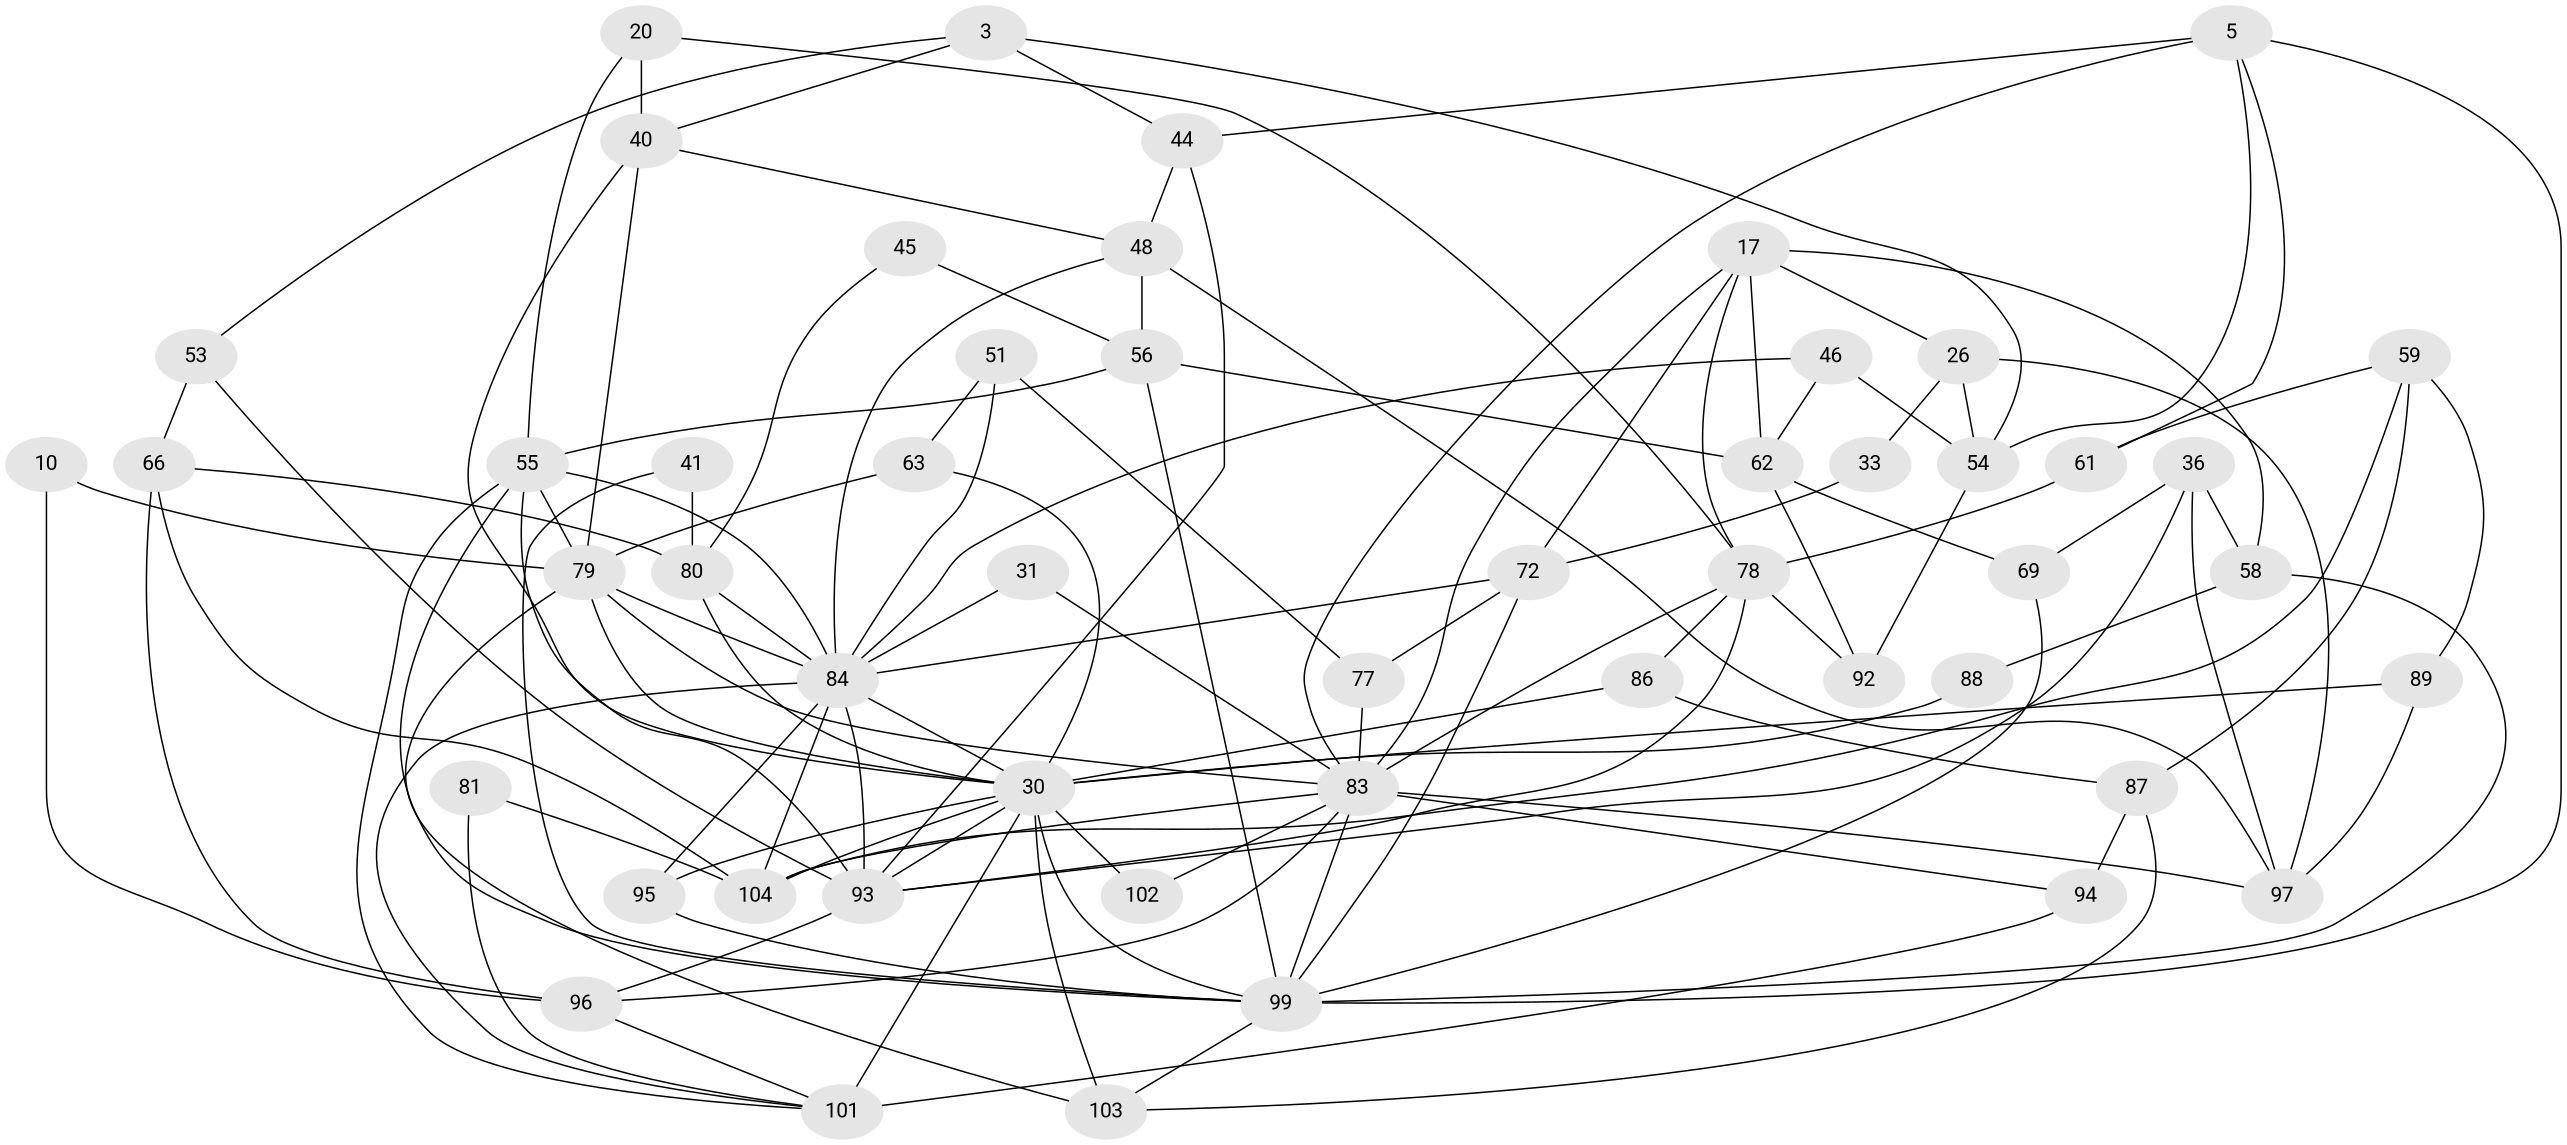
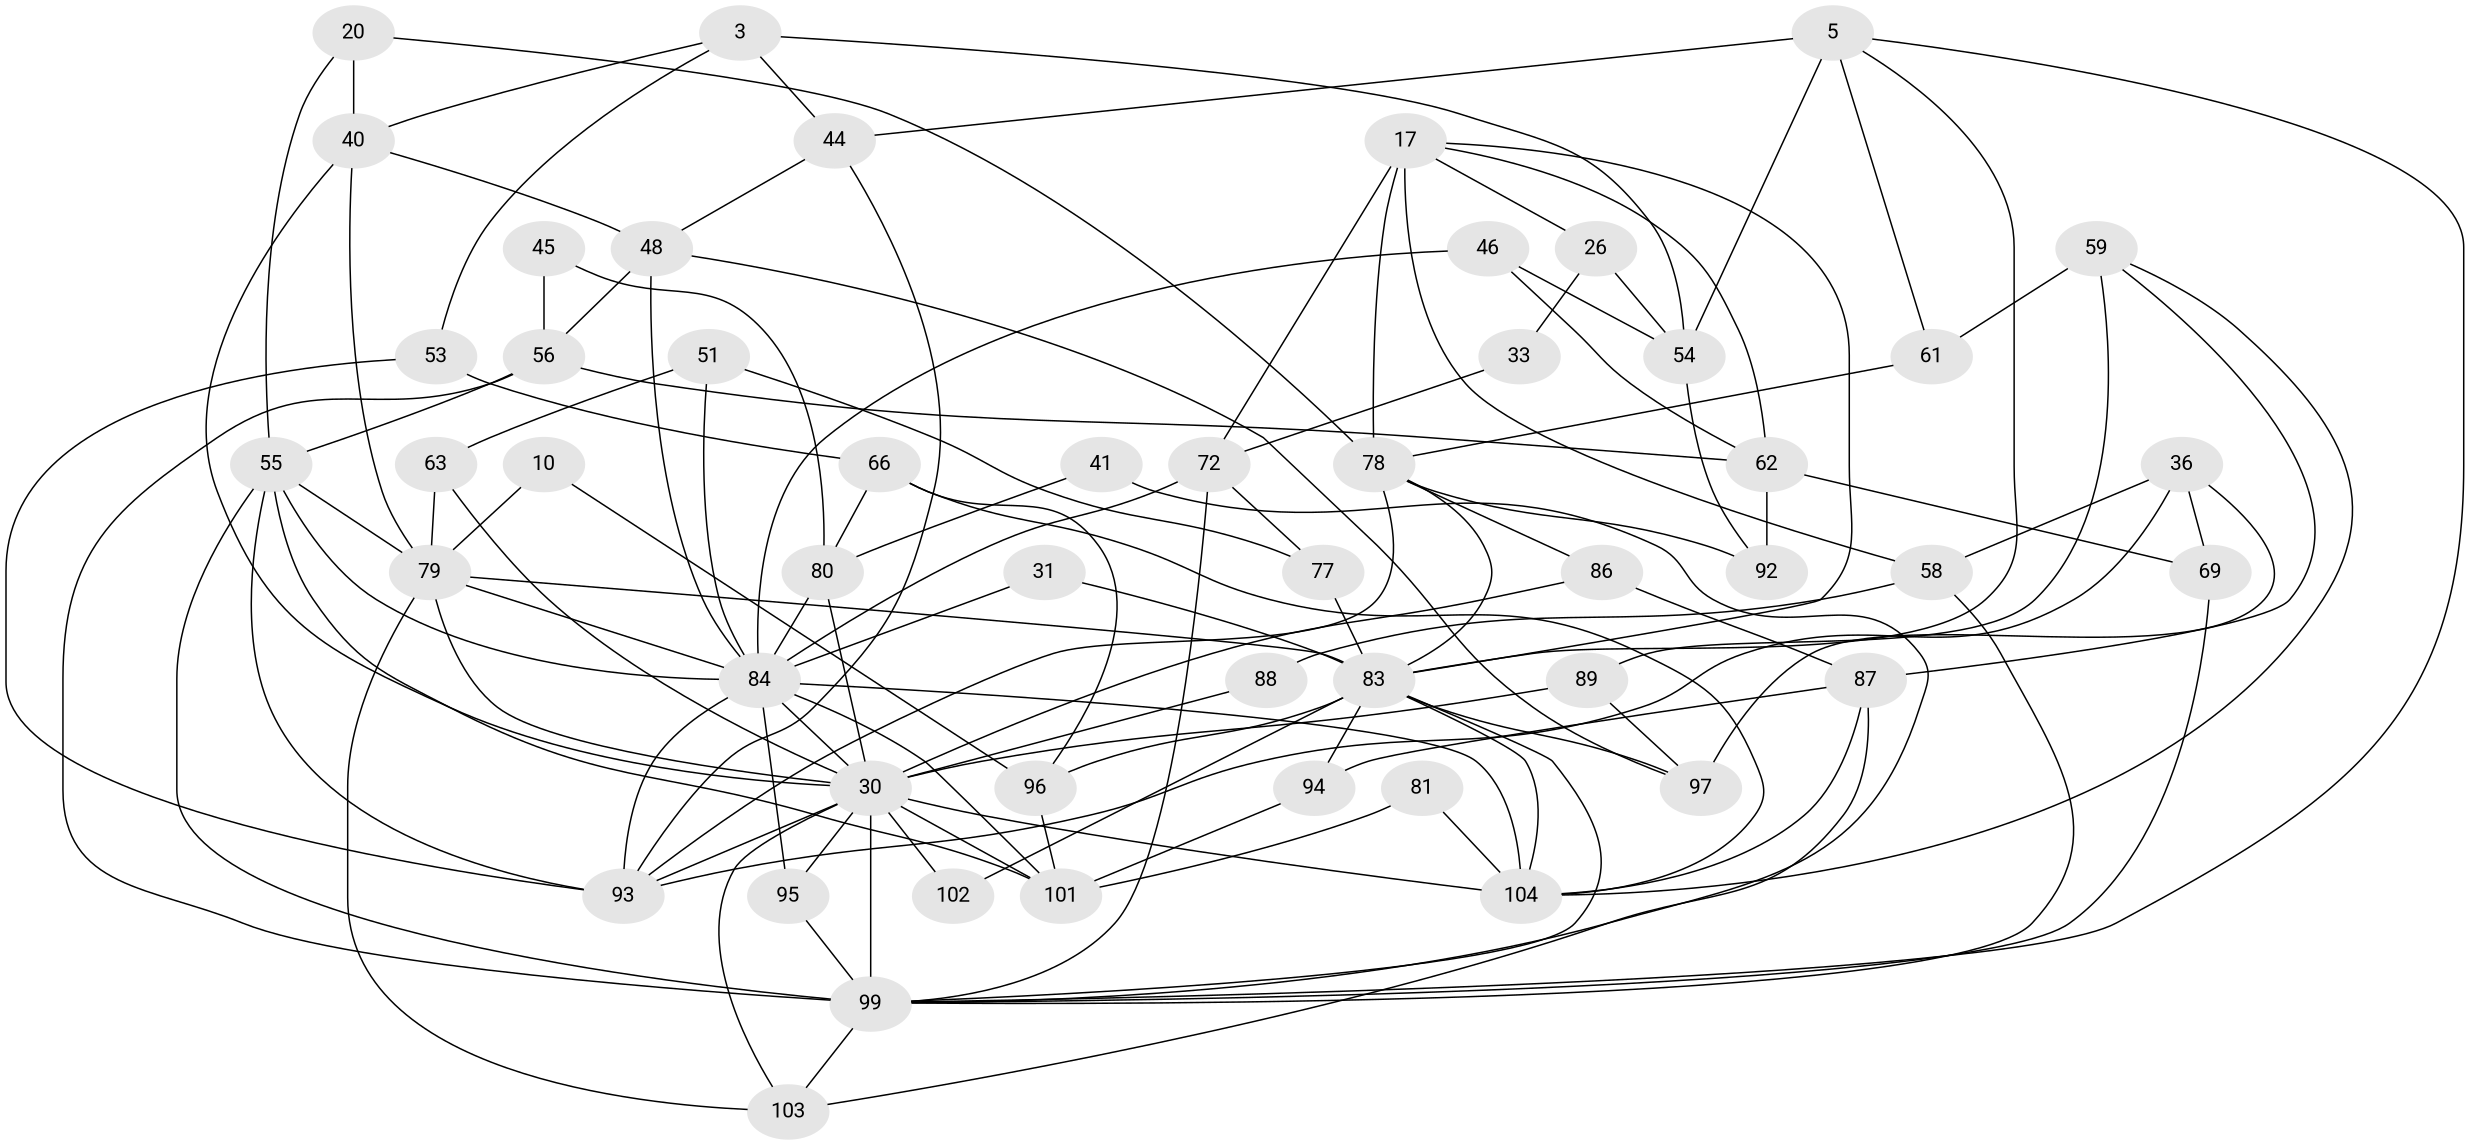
edge "26" -- "97": removed
edge "87" -- "104": added
edge "93" -- "96": removed
